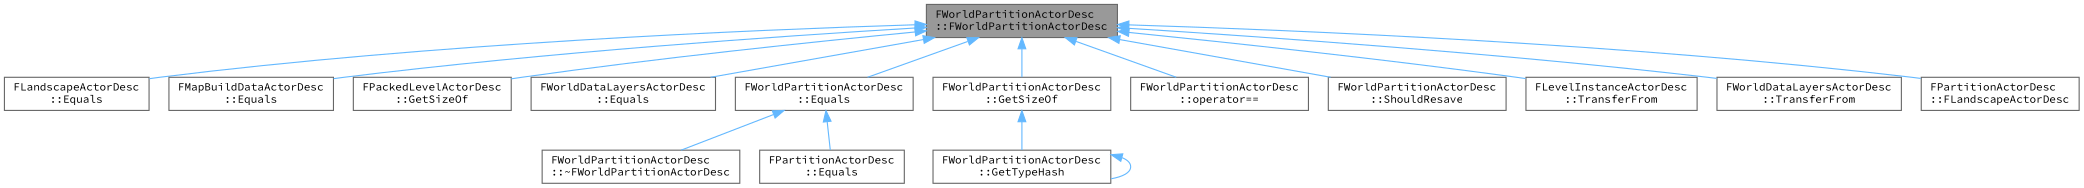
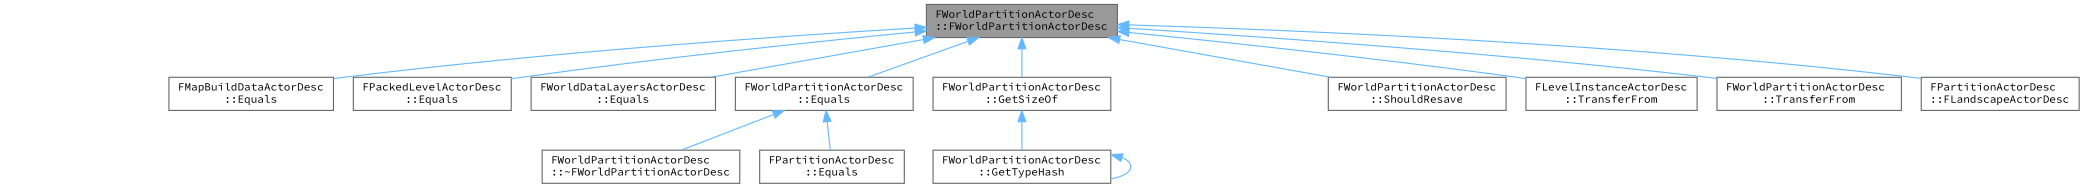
node "FLandscapeActorDesc ::Equals": removed
node "FPackedLevelActorDesc ::GetSizeOf": label "FPackedLevelActorDesc ::GetSizeOf" -> "FPackedLevelActorDesc ::Equals"
node "FWorldPartitionActorDesc ::operator==": removed
node "FWorldDataLayersActorDesc ::TransferFrom": label "FWorldDataLayersActorDesc ::TransferFrom" -> "FWorldPartitionActorDesc ::TransferFrom"
